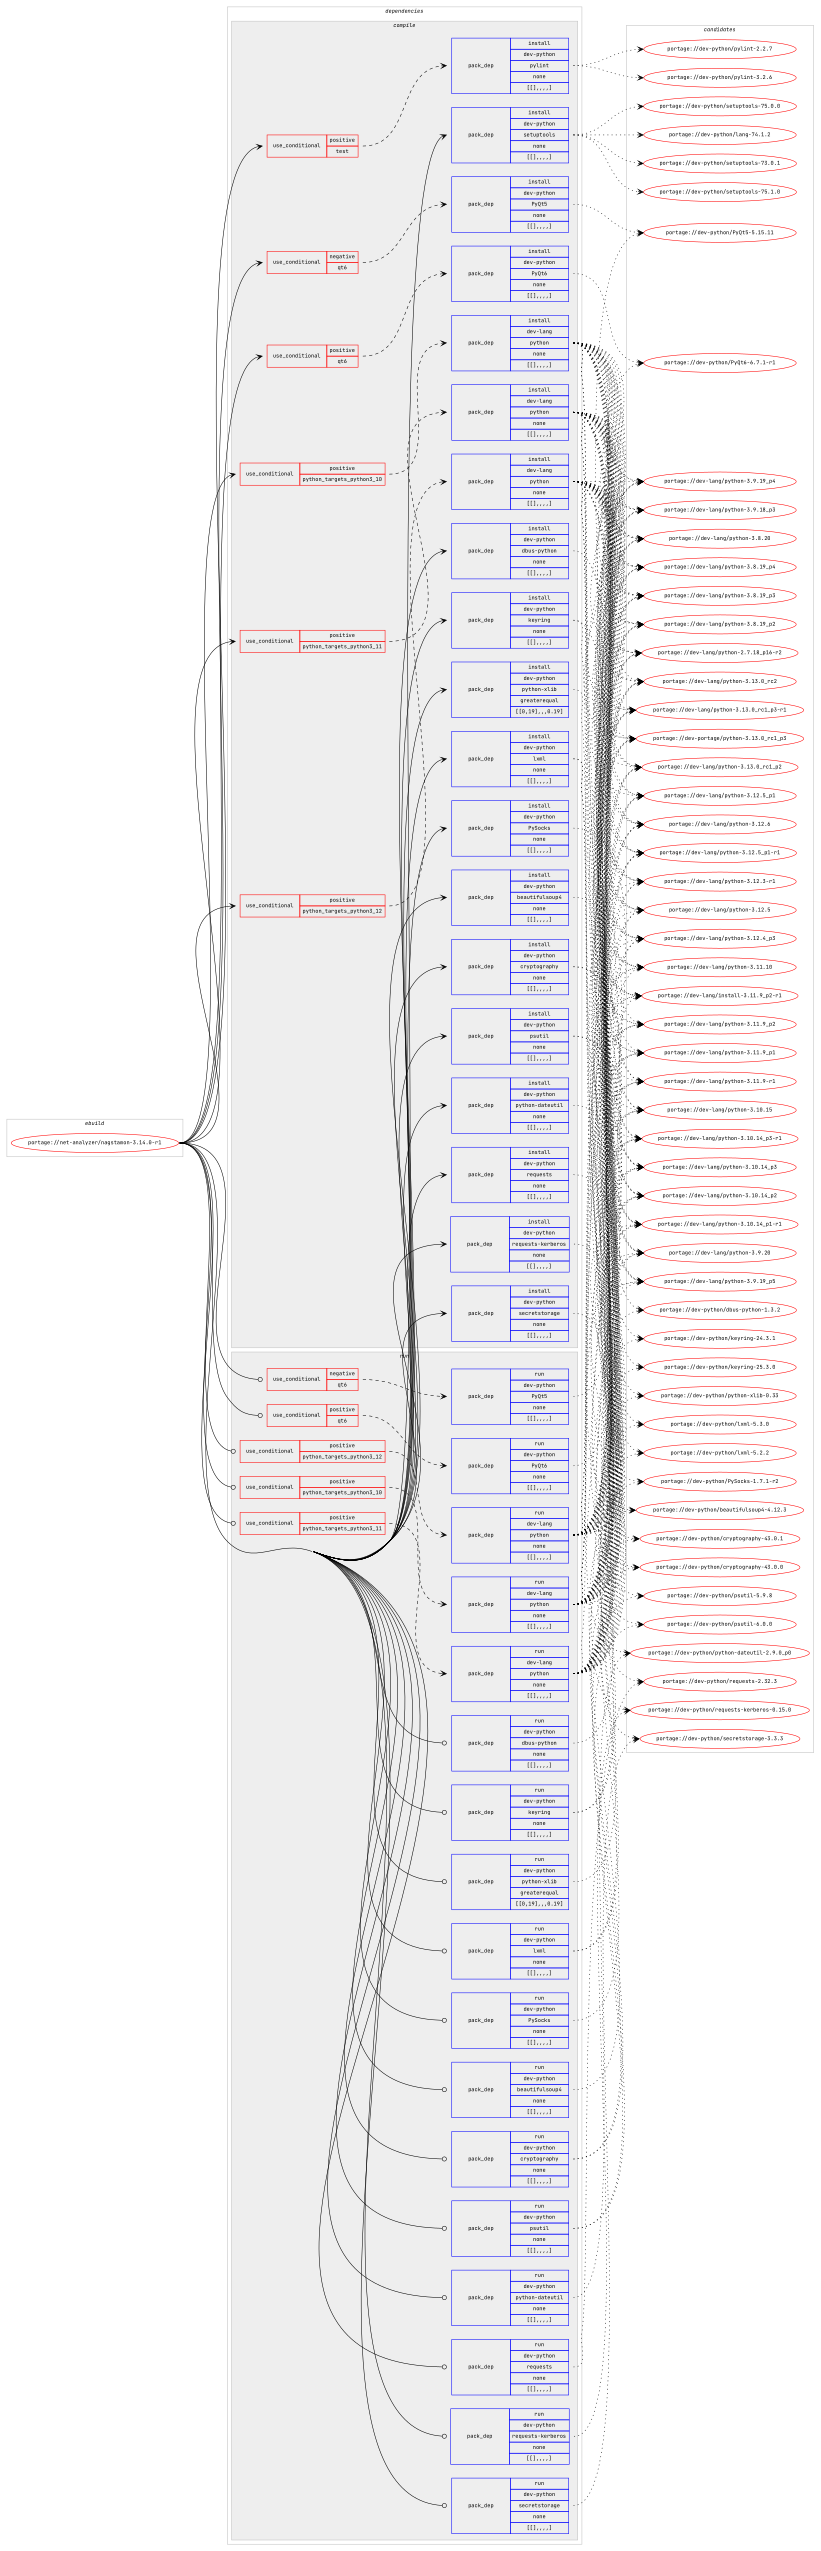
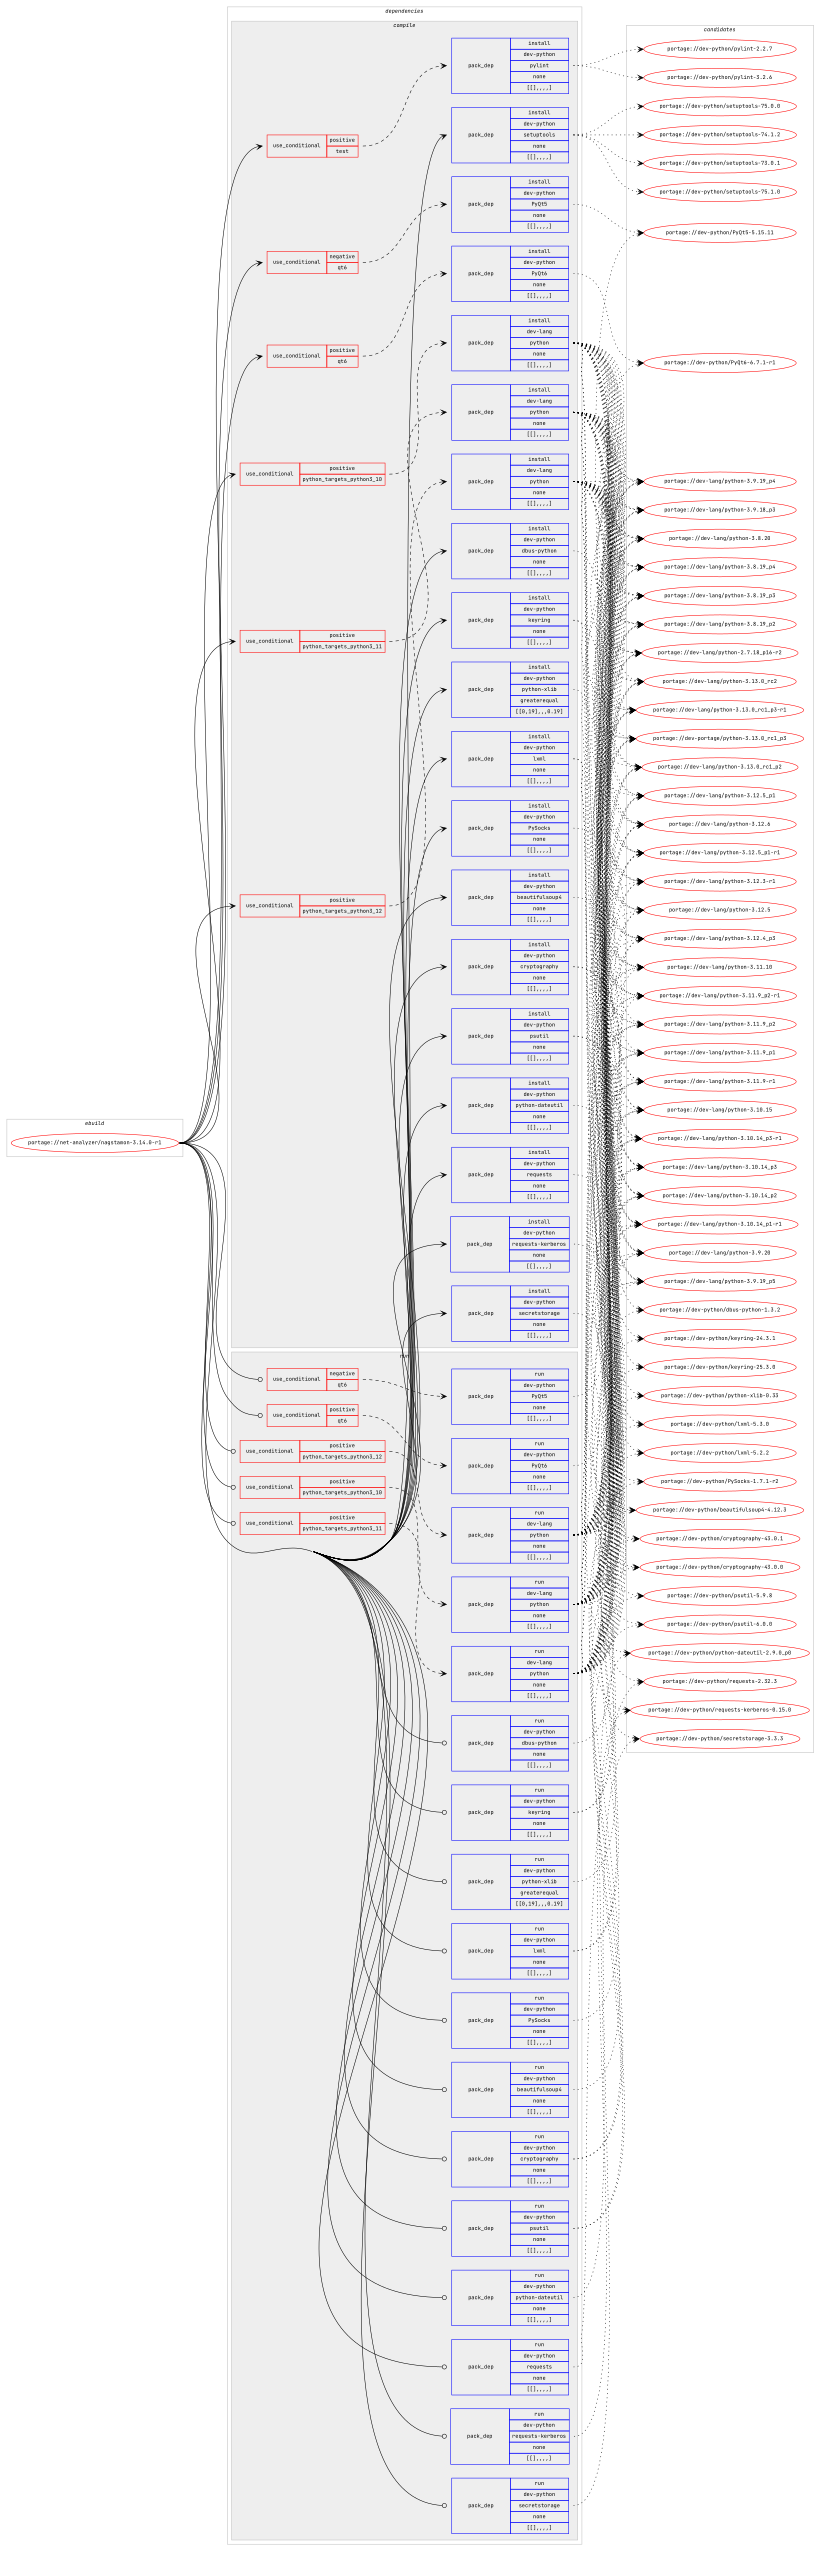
node "portage://dev-python/lang-74.1.2": label "portage://dev-python/lang-74.1.2" -> "portage://dev-python/setuptools-74.1.2"
node "portage://dev-lang/install-3.11.9_p2-r1": label "portage://dev-lang/install-3.11.9_p2-r1" -> "portage://dev-lang/python-3.11.9_p2-r1"
